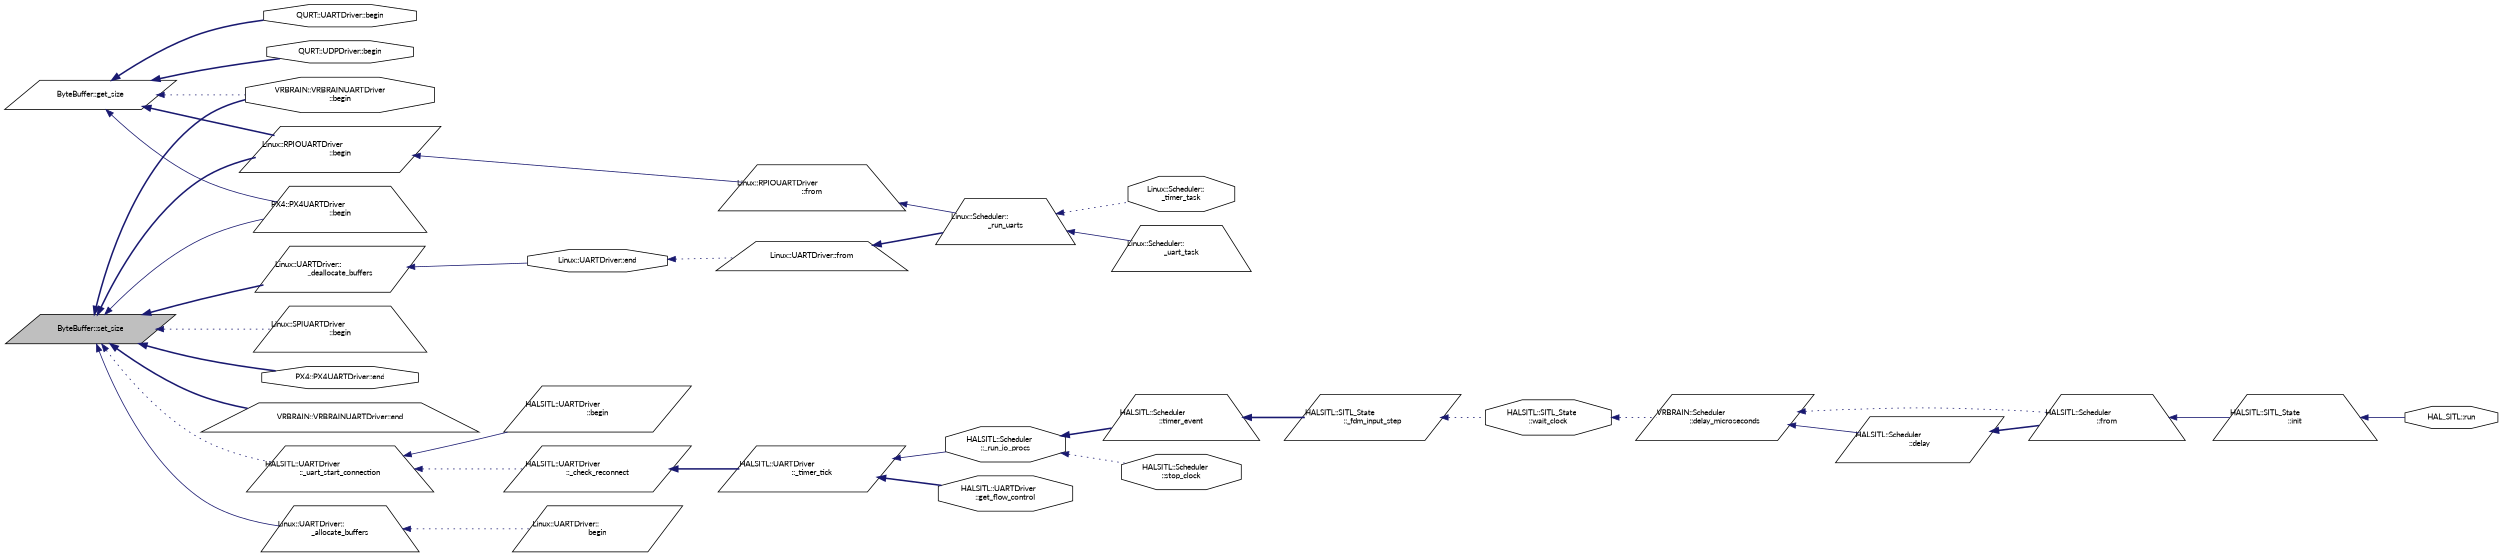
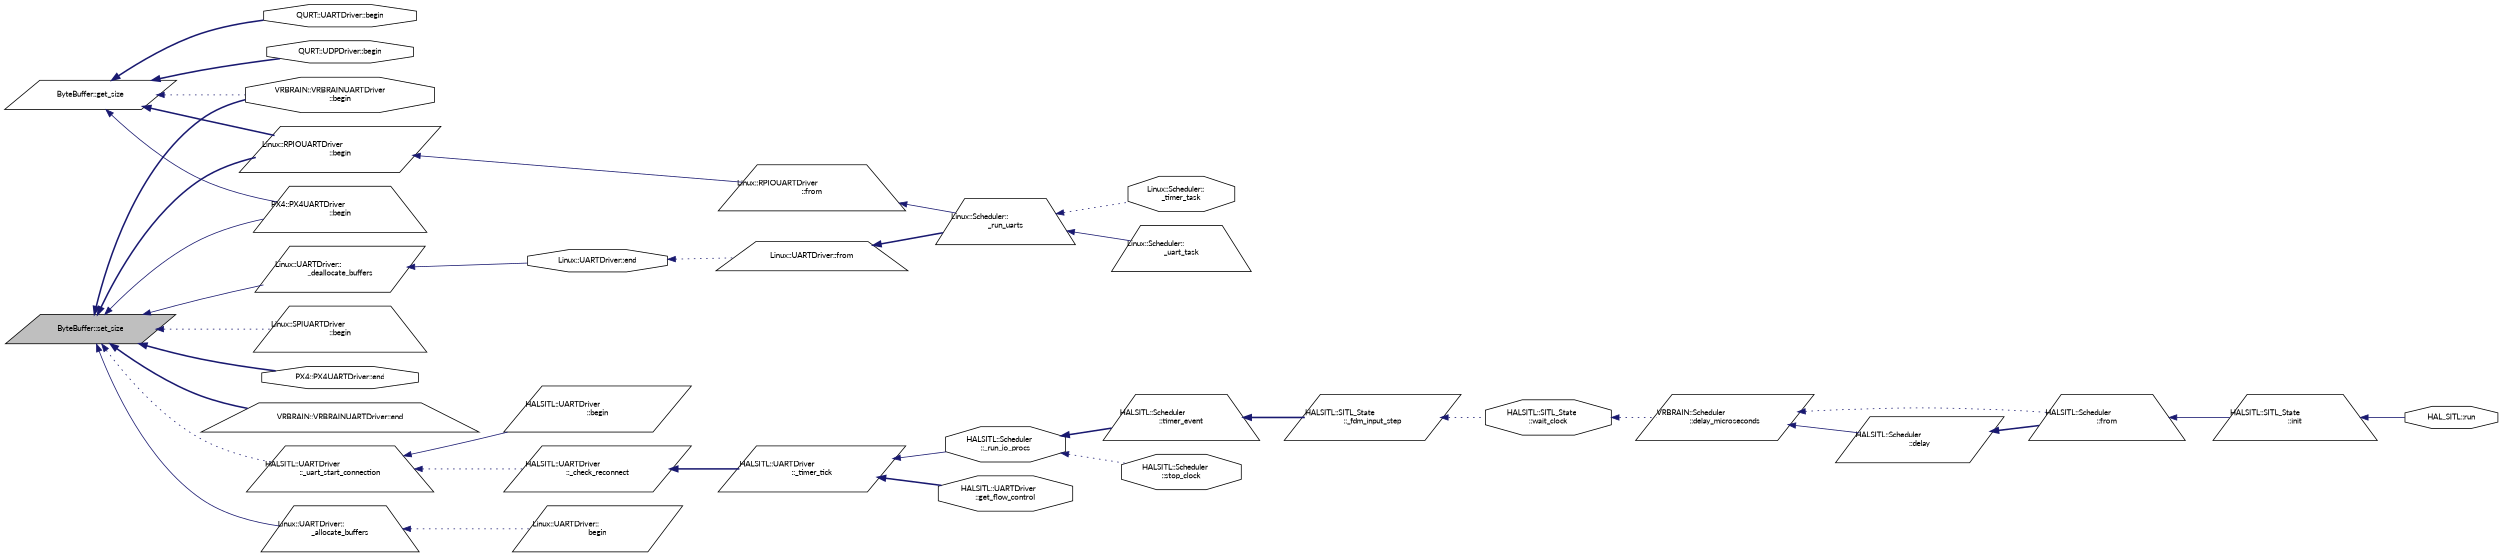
edge "Linux::UARTDriver:: _deallocate_buffers" -> "ByteBuffer::set_size": style bold -> solid
